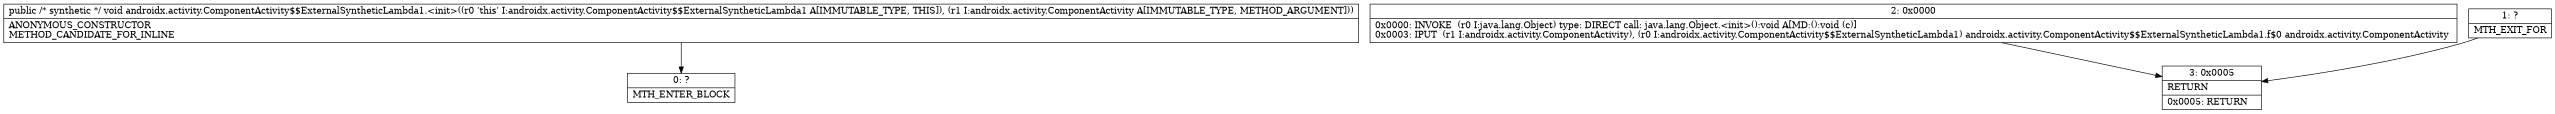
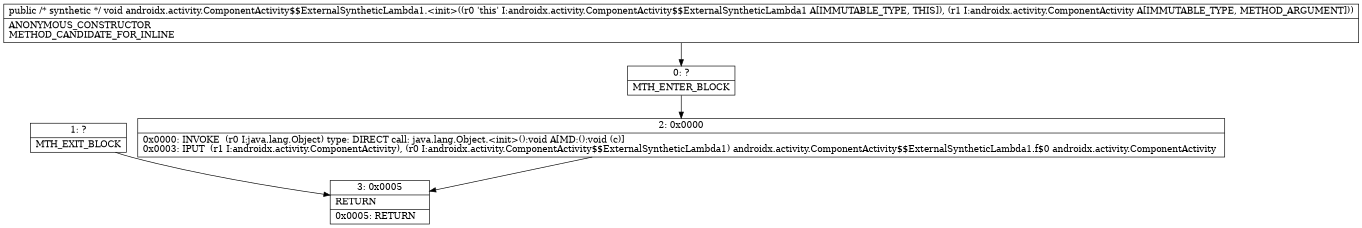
node "1: ?": text "MTH_EXIT_FOR" -> "MTH_EXIT_BLOCK"
edge "0: ?" -> "2: 0x0000": added
